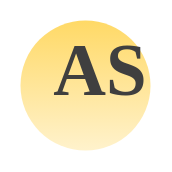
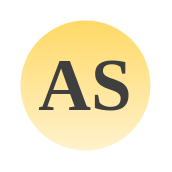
node "AS": moved (101, 71) -> (86, 86)
